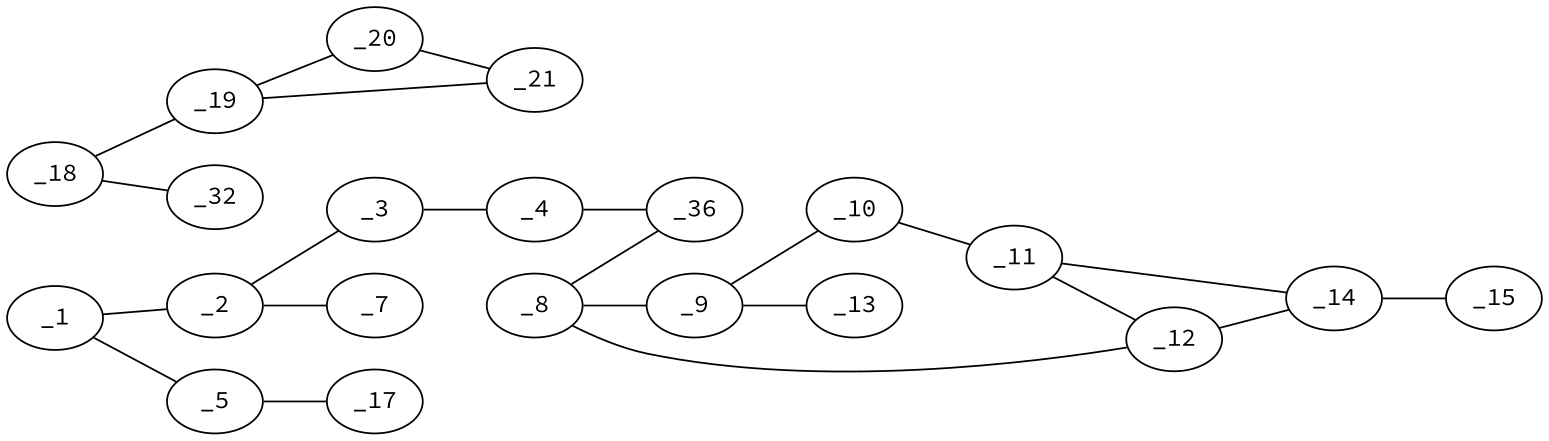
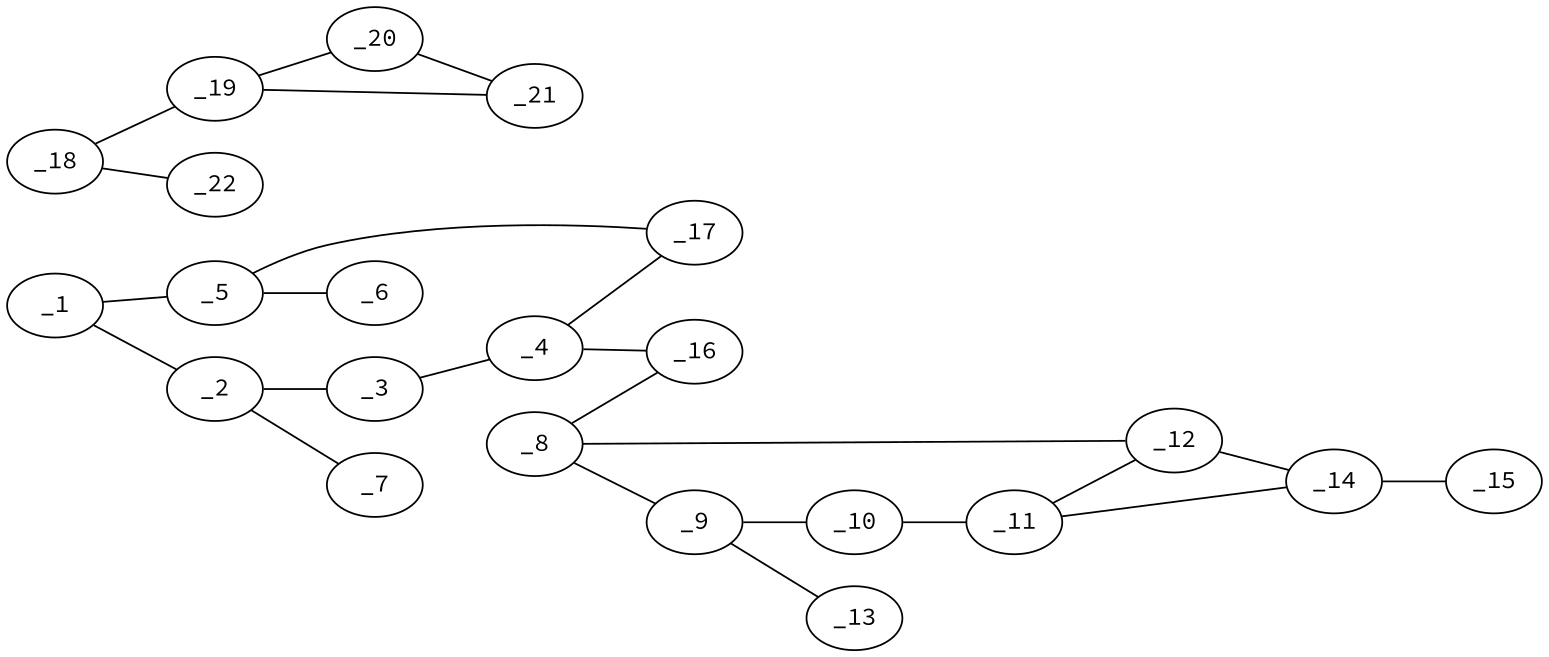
node "_32": label "_32" -> "_22"
node "_36": label "_36" -> "_16"
edge "_17" -- "_4": added
node "_6": added
